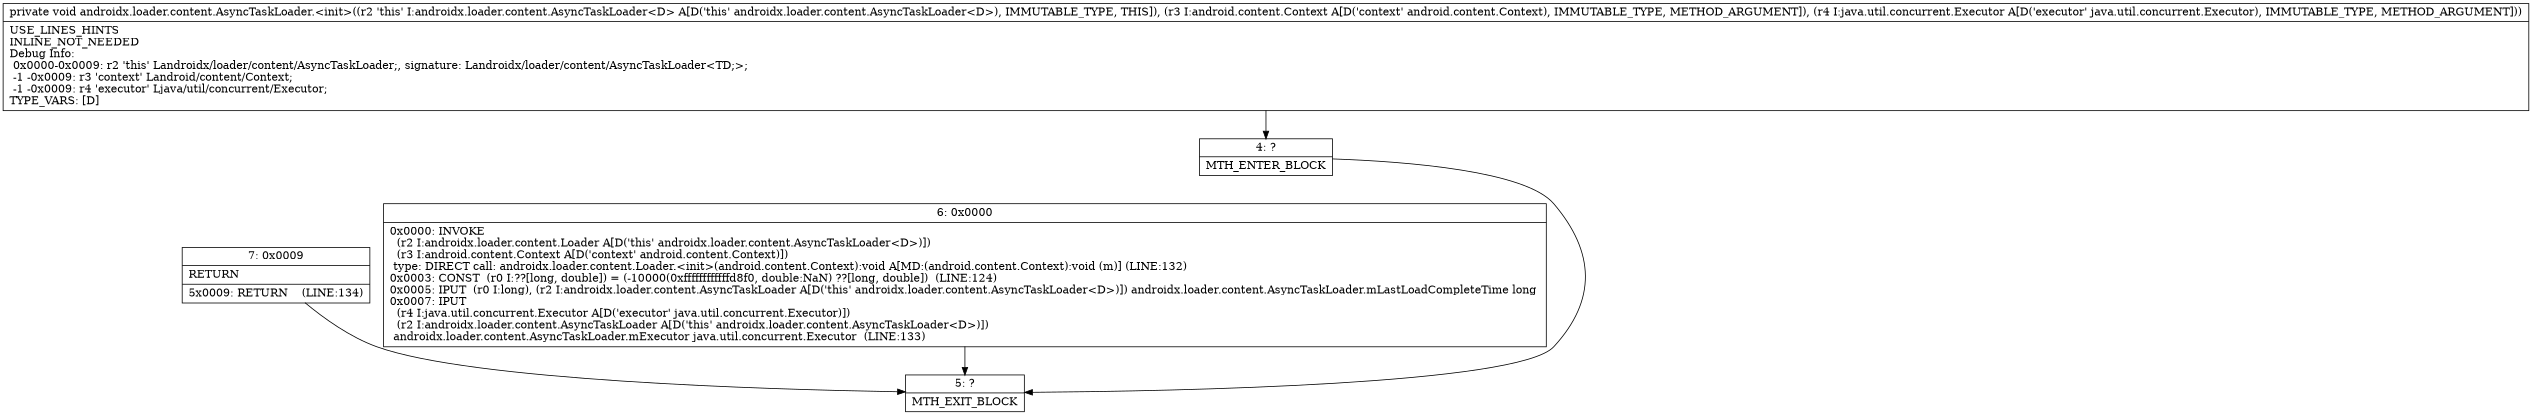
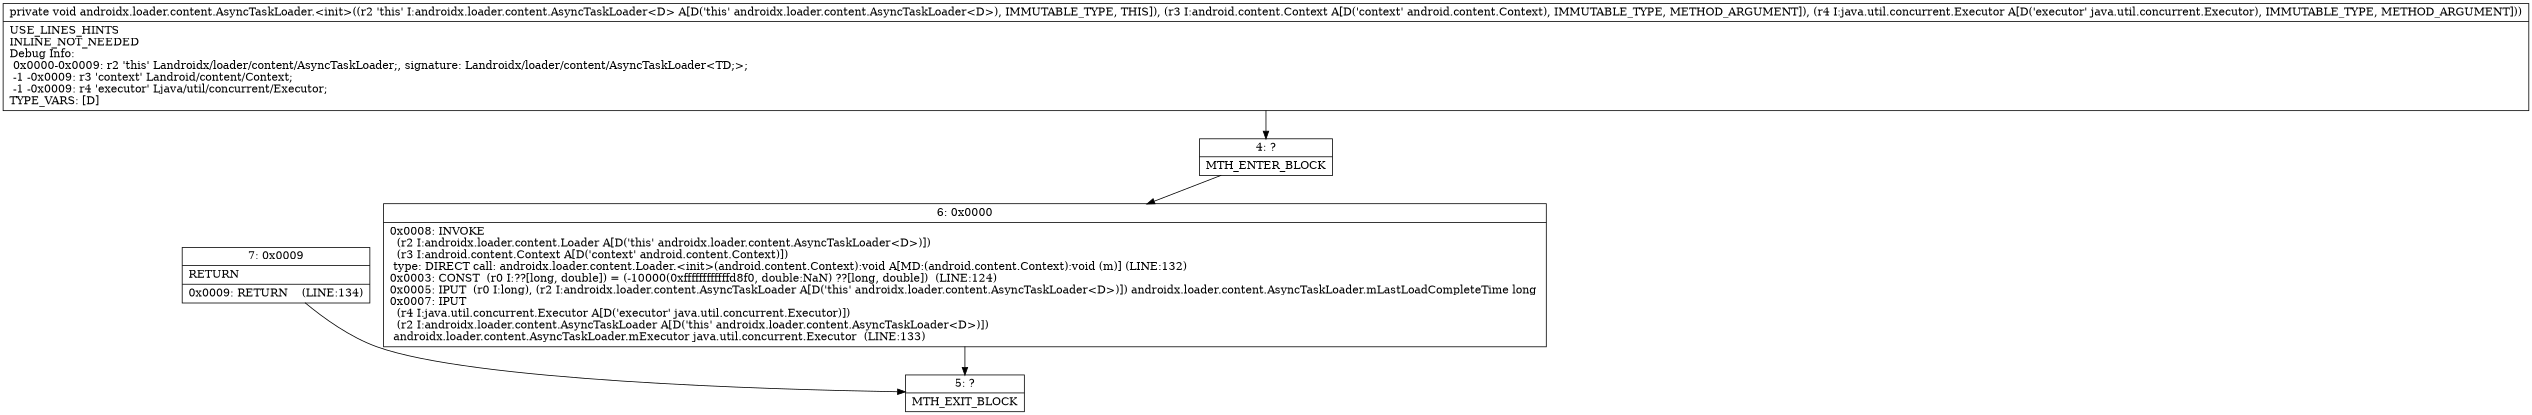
node "6: 0x0000": text "0x0000: INVOKE" -> "0x0008: INVOKE"
node "7: 0x0009": text "5x0009: RETURN    (LINE:134)" -> "0x0009: RETURN    (LINE:134)"
edge "4: ?" -> "5: ?": now "4: ?" -> "6: 0x0000"
